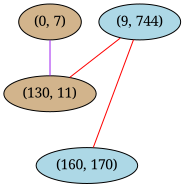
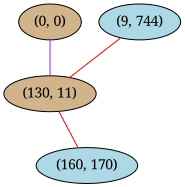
node "(0, 7)": label "(0, 7)" -> "(0, 0)"
edge "(9, 744)" -- "(160, 170)": now "(130, 11)" -- "(160, 170)"
